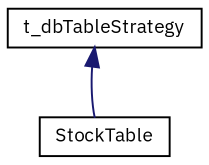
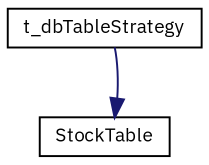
edge "StockTable" -> "t_dbTableStrategy": reversed
